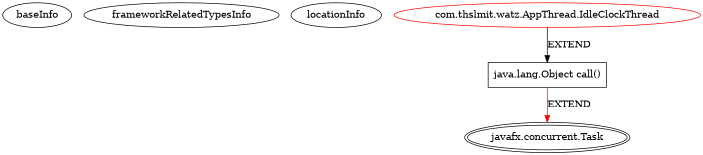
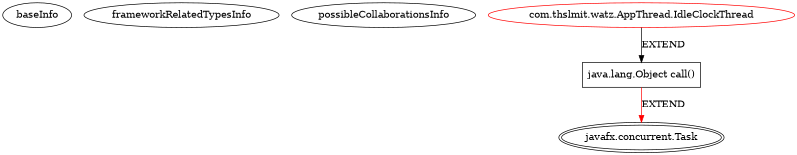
node "locationInfo": removed
node "possibleCollaborationsInfo": added
